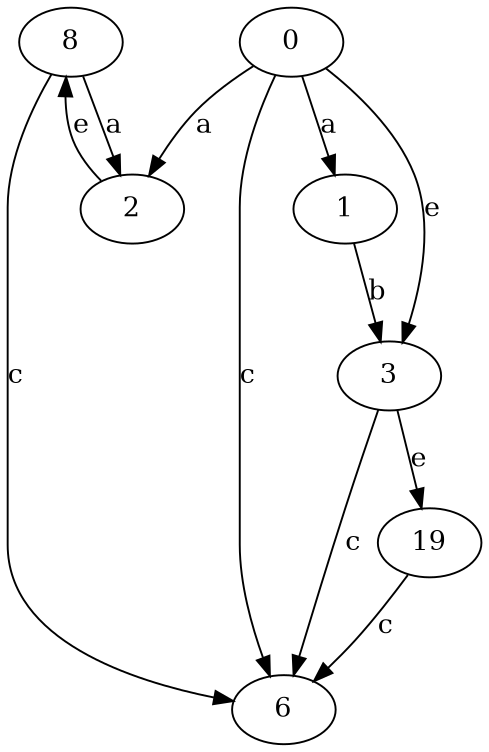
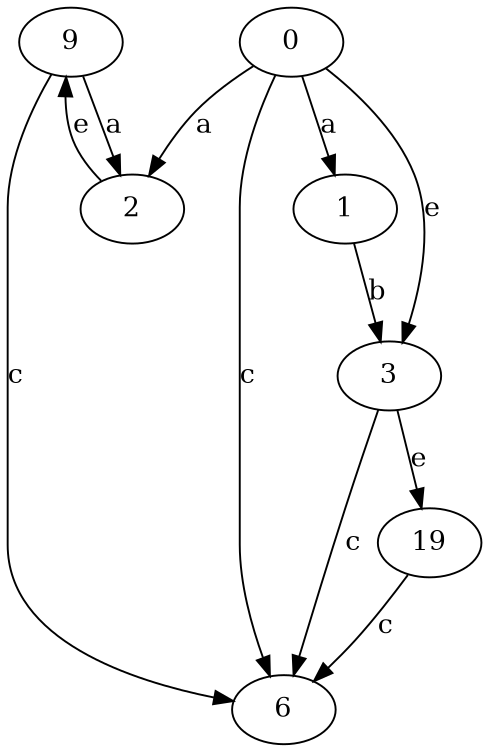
node "8": label "8" -> "9"
